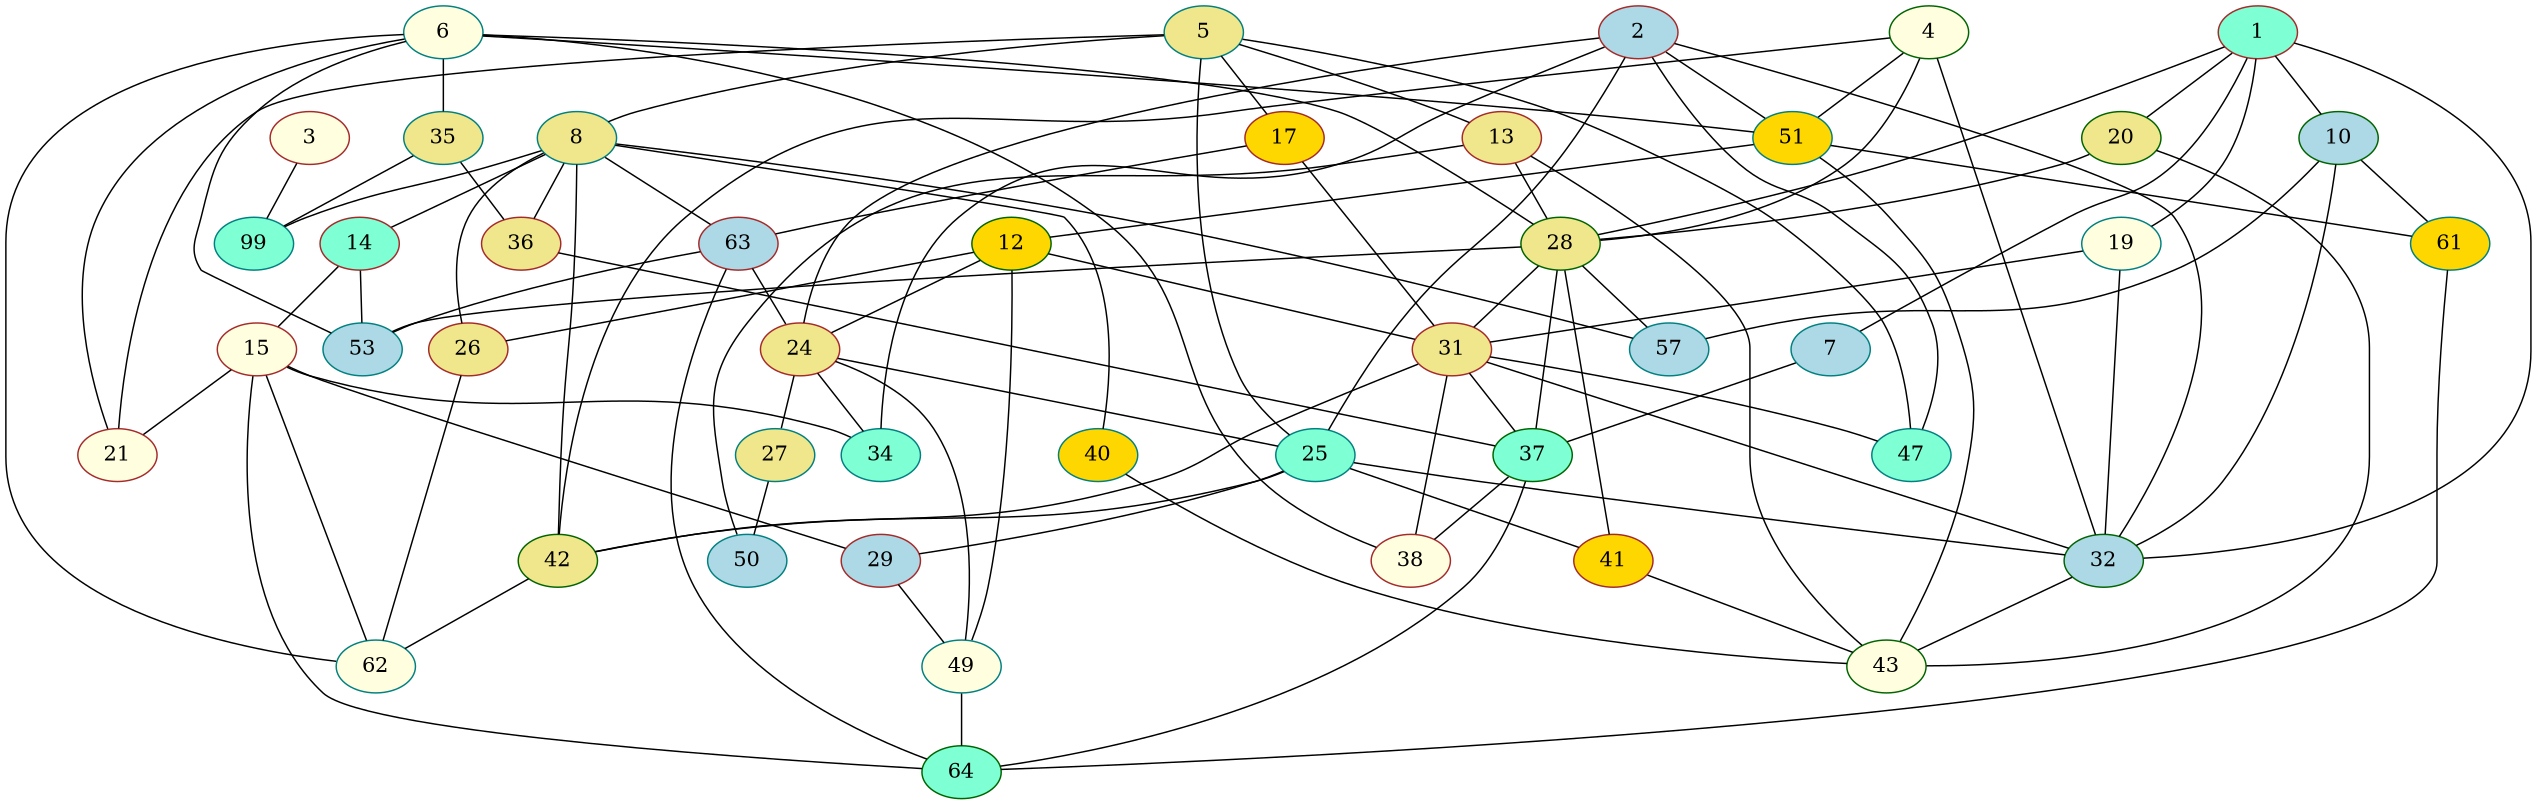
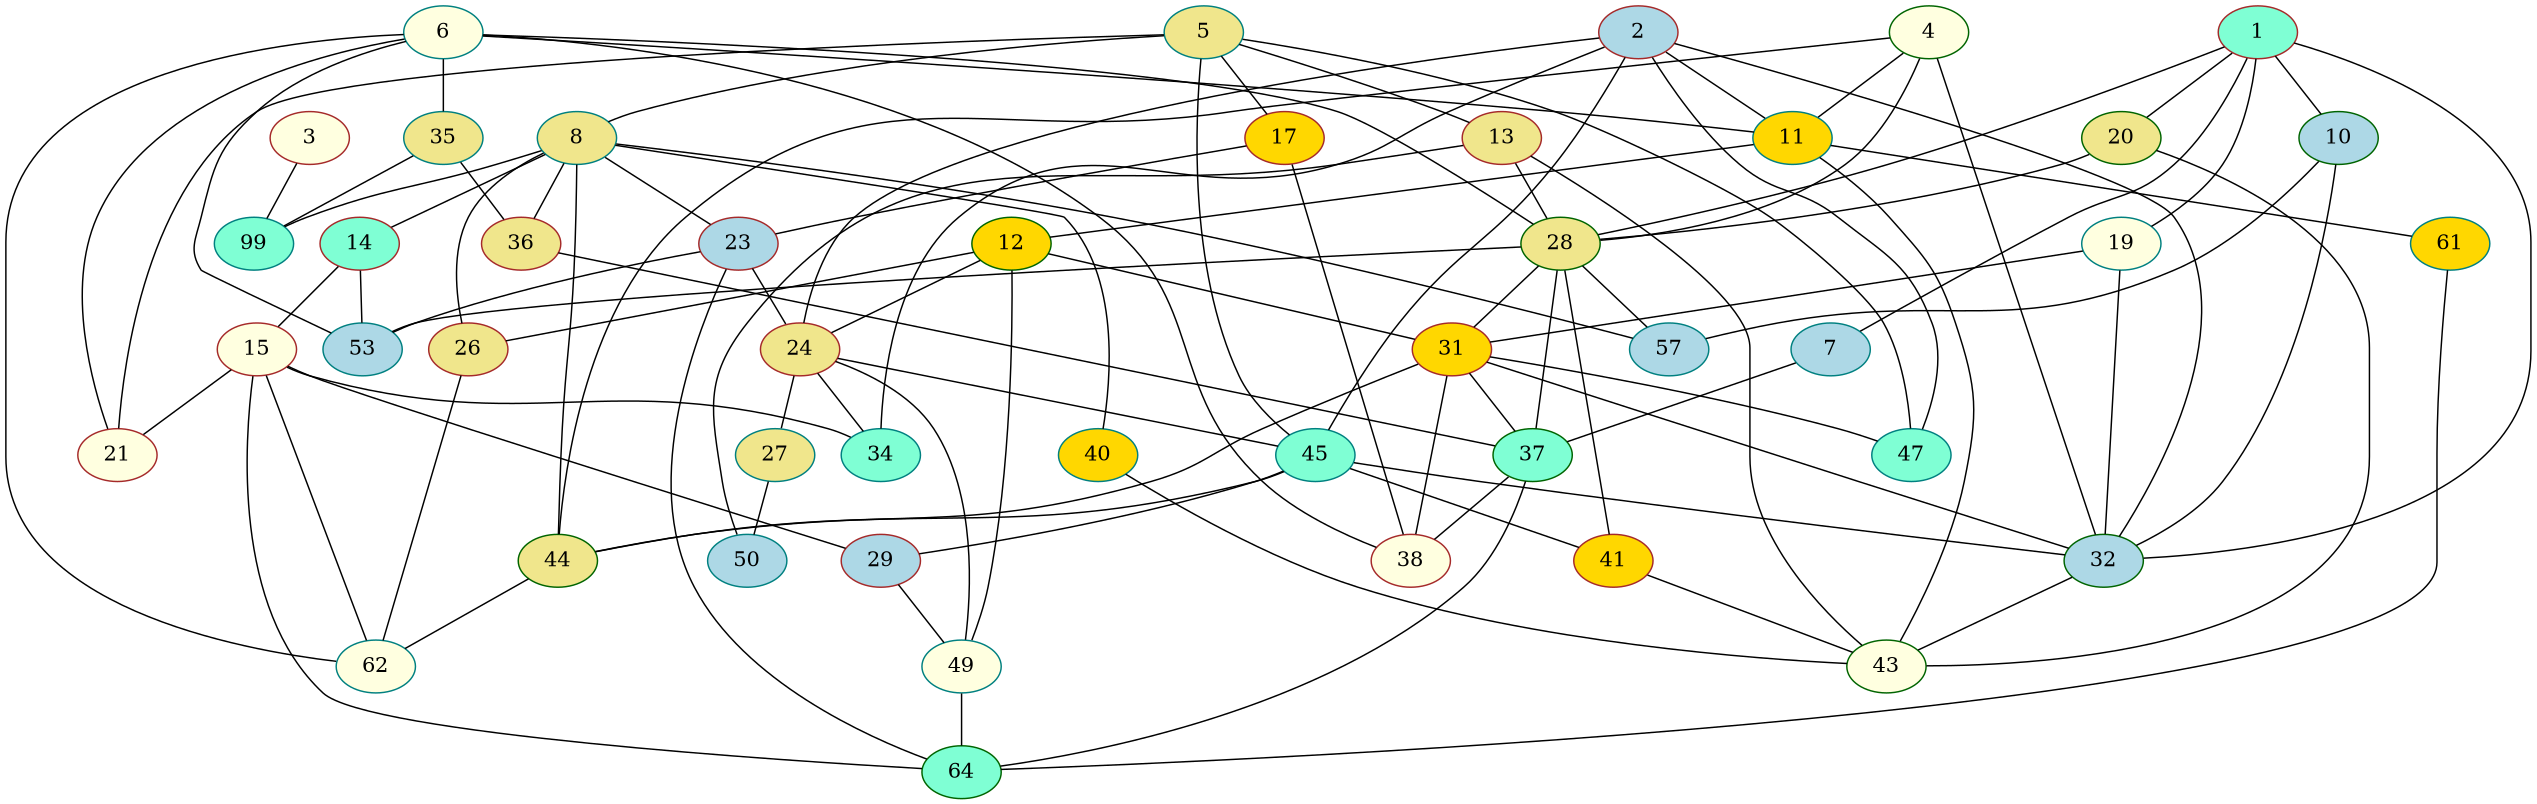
node "51": label "51" -> "11"
edge "10" -- "61": removed
node "63": label "63" -> "23"
edge "17" -- "31": now "17" -- "38"
node "31": fillcolor khaki -> gold
node "25": label "25" -> "45"
node "42": label "42" -> "44"
